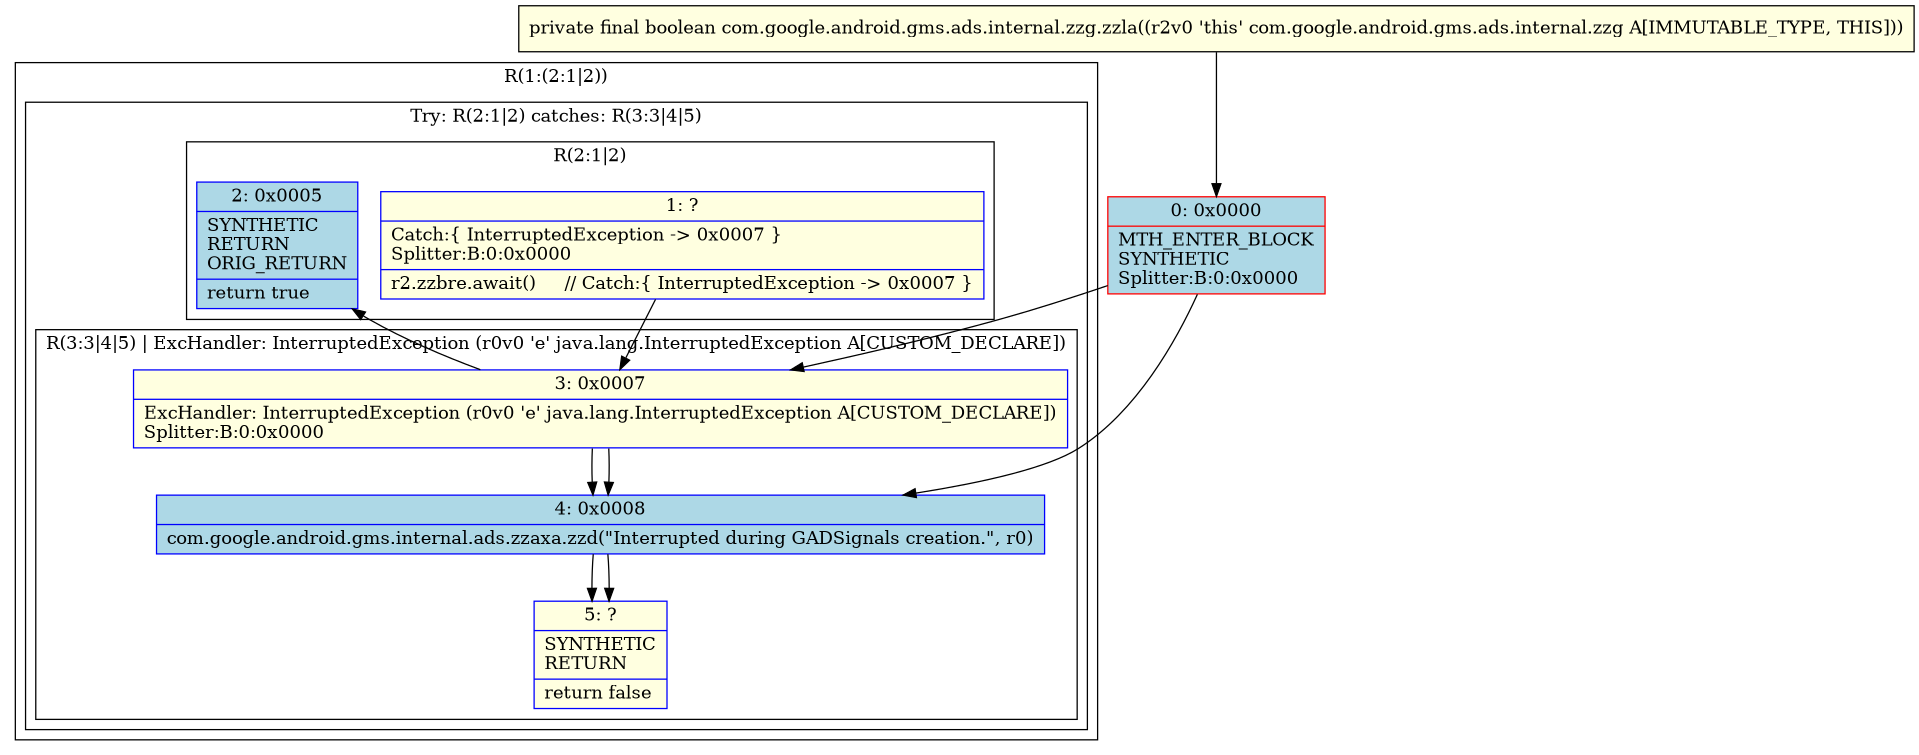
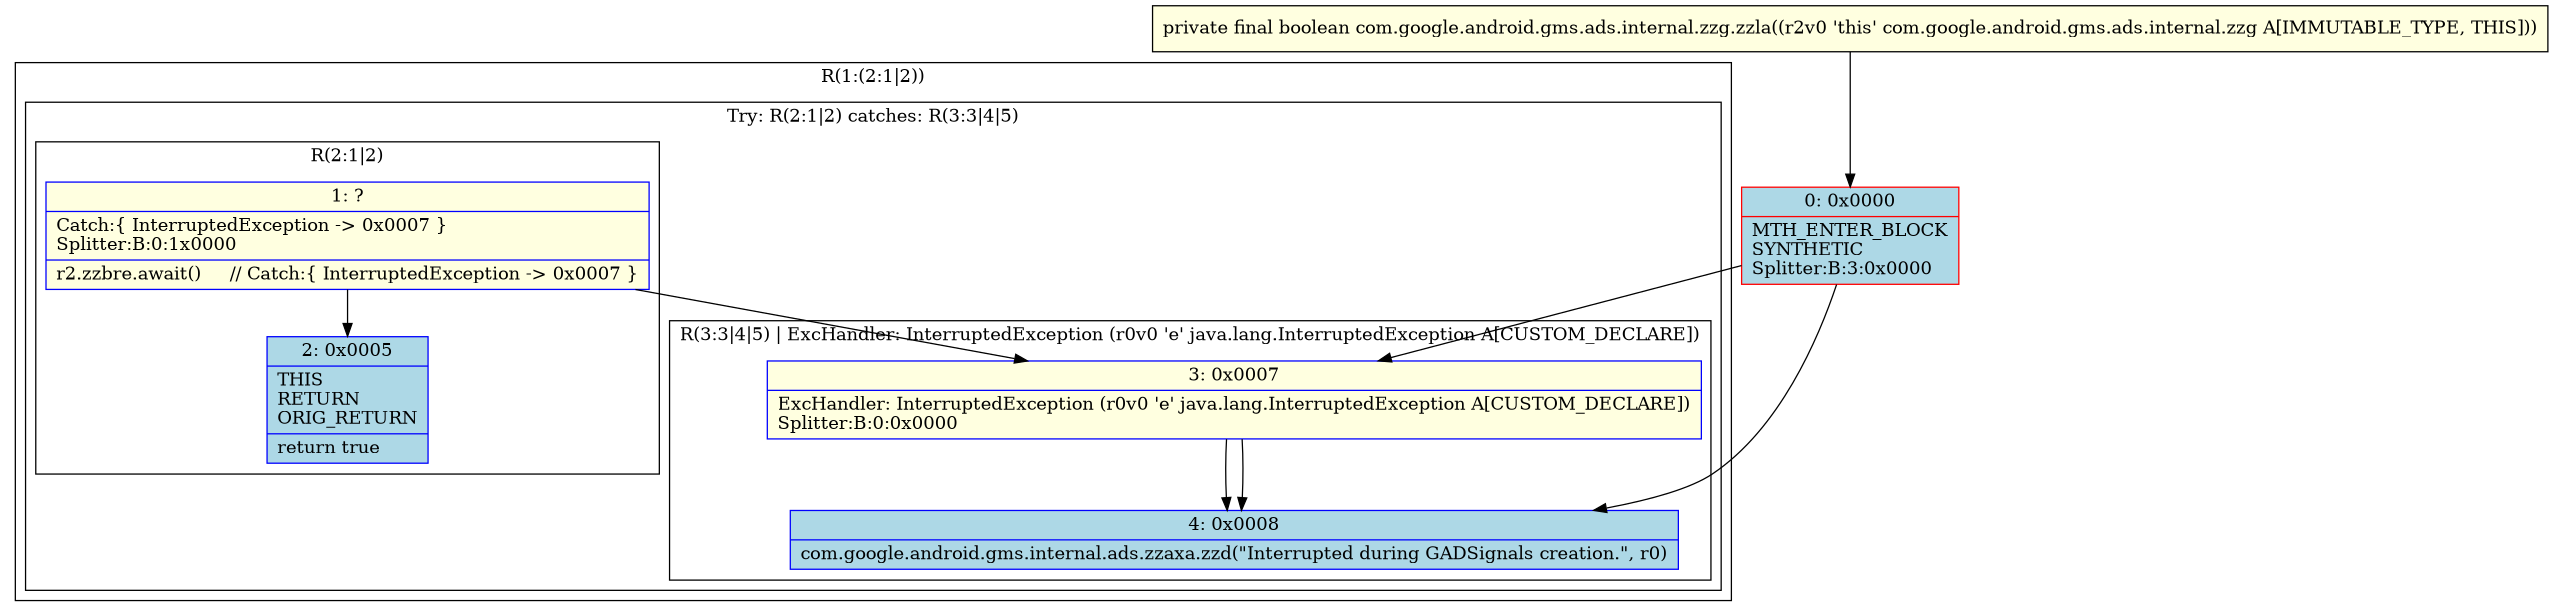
node "2: 0x0005": text "SYNTHETIC" -> "THIS"
node "1: ?": text "Splitter:B:0:0x0000" -> "Splitter:B:0:1x0000"
node "0: 0x0000": text "Splitter:B:0:0x0000" -> "Splitter:B:3:0x0000"
edge "3: 0x0007" -> "2: 0x0005": now "1: ?" -> "2: 0x0005"
node "5: ?": removed
